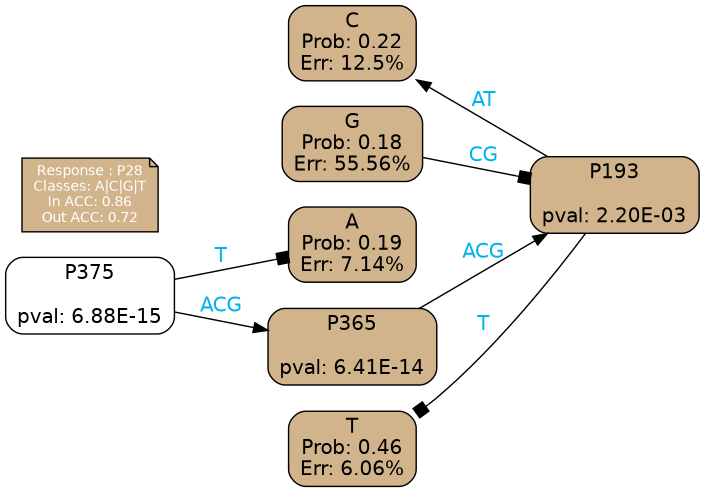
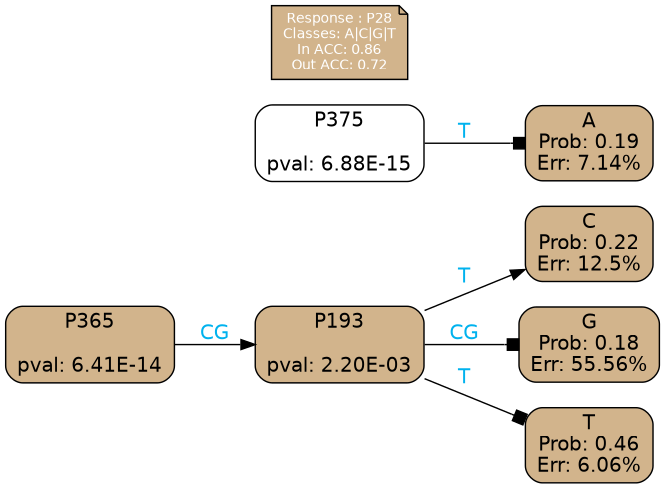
edge "P193 pval: 2.20E-03" -> "C Prob: 0.22 Err: 12.5%": label "AT" -> "T"
edge "G Prob: 0.18 Err: 55.56%" -> "P193 pval: 2.20E-03": reversed
edge "P365 pval: 6.41E-14" -> "P193 pval: 2.20E-03": label "ACG" -> "CG"
edge "P375 pval: 6.88E-15" -> "P365 pval: 6.41E-14": removed, label "ACG"
